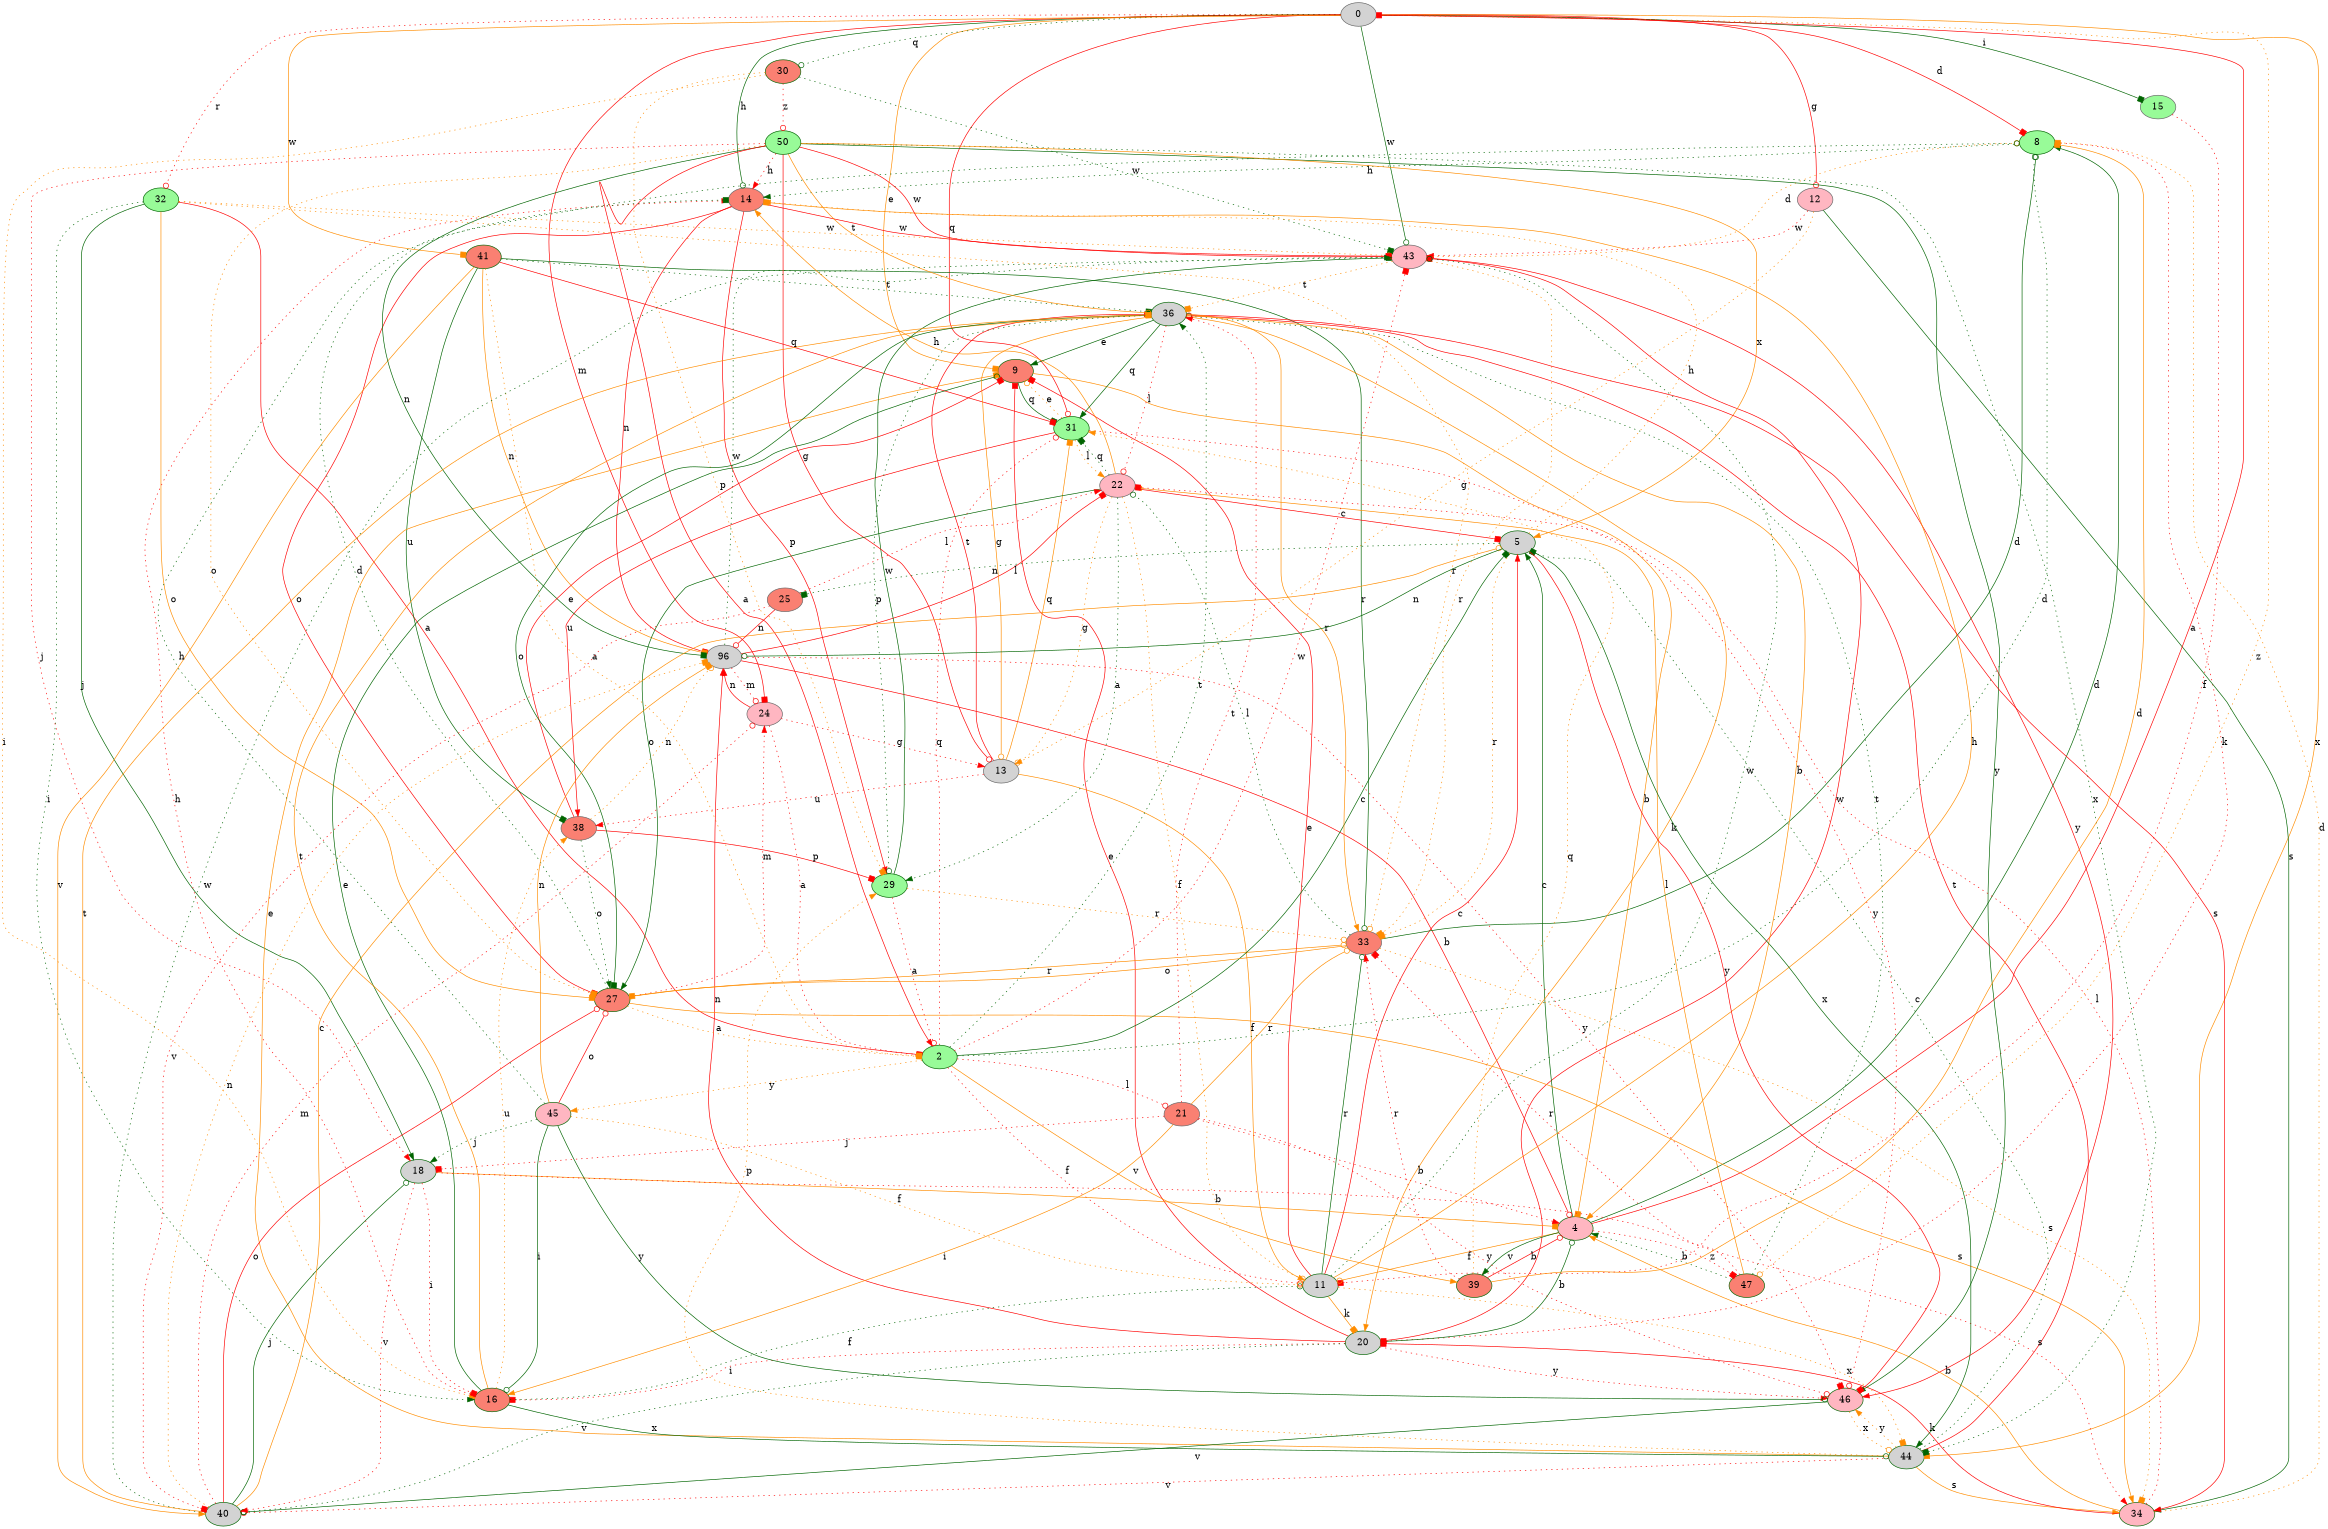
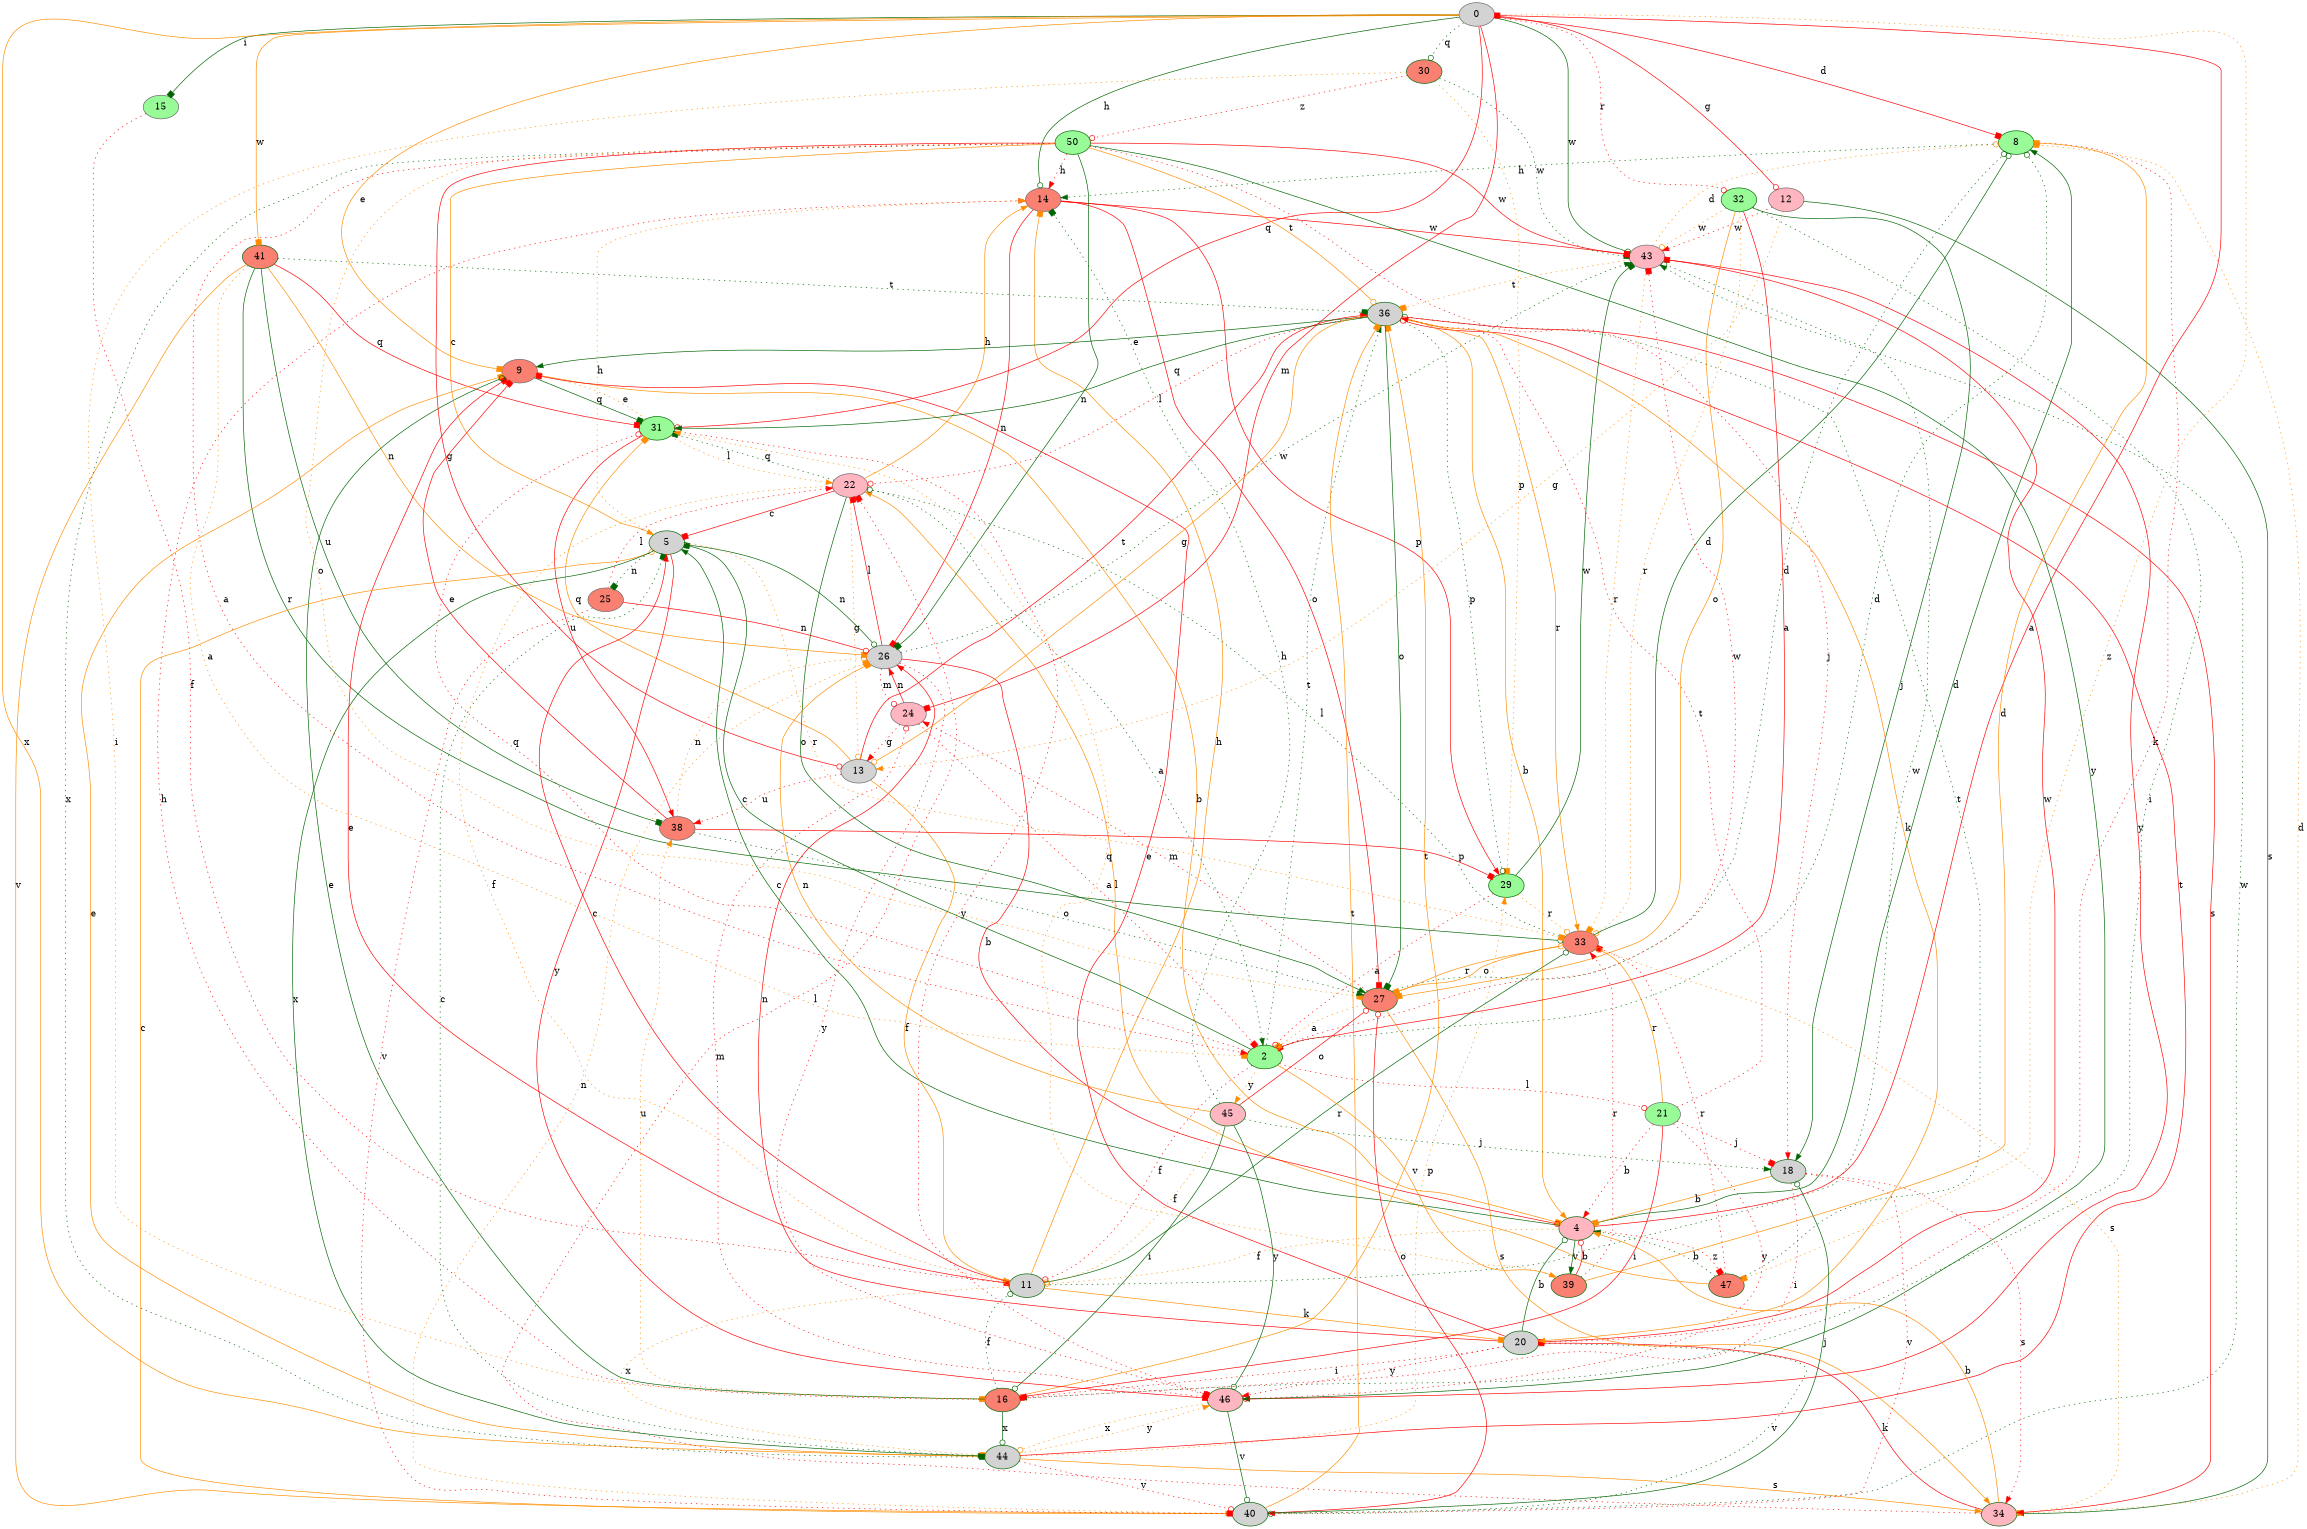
edge "0" -> "47": arrowhead odot -> box
edge "50" -> "5": label "x" -> "c"
node "9": color darkgreen -> gray40
edge "50" -> "2": style solid -> dotted
node "96": label "96" -> "26"
edge "22" -> "29": now "22" -> "2"
edge "40" -> "24": now "46" -> "24"
node "21": fillcolor salmon -> palegreen
edge "4" -> "11": style solid -> dotted
edge "21" -> "16": color darkorange -> red
edge "18" -> "16": arrowhead box -> odot
